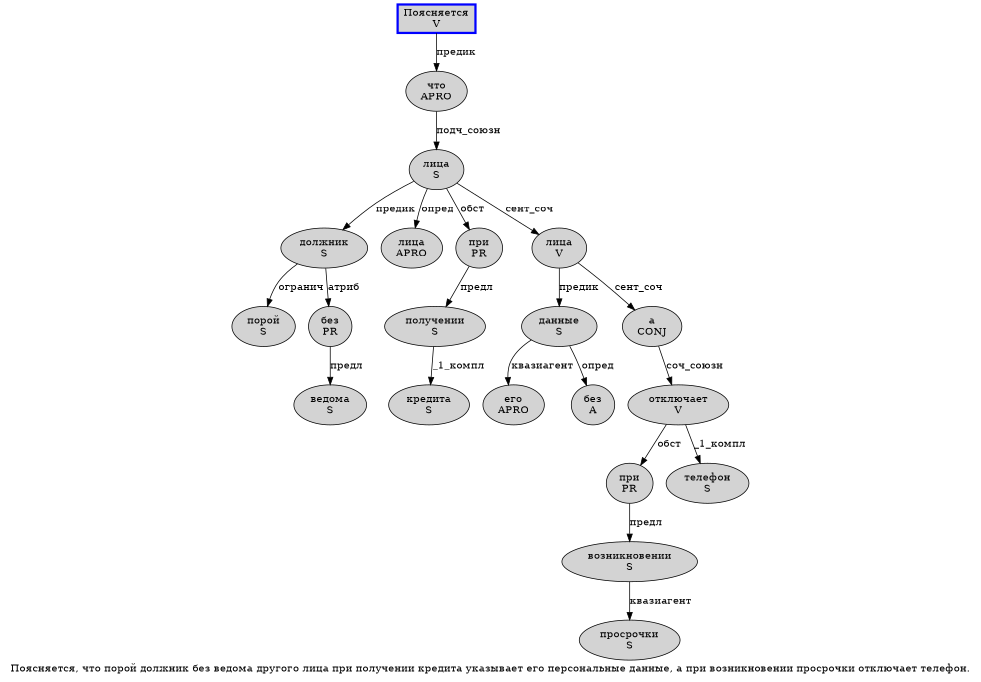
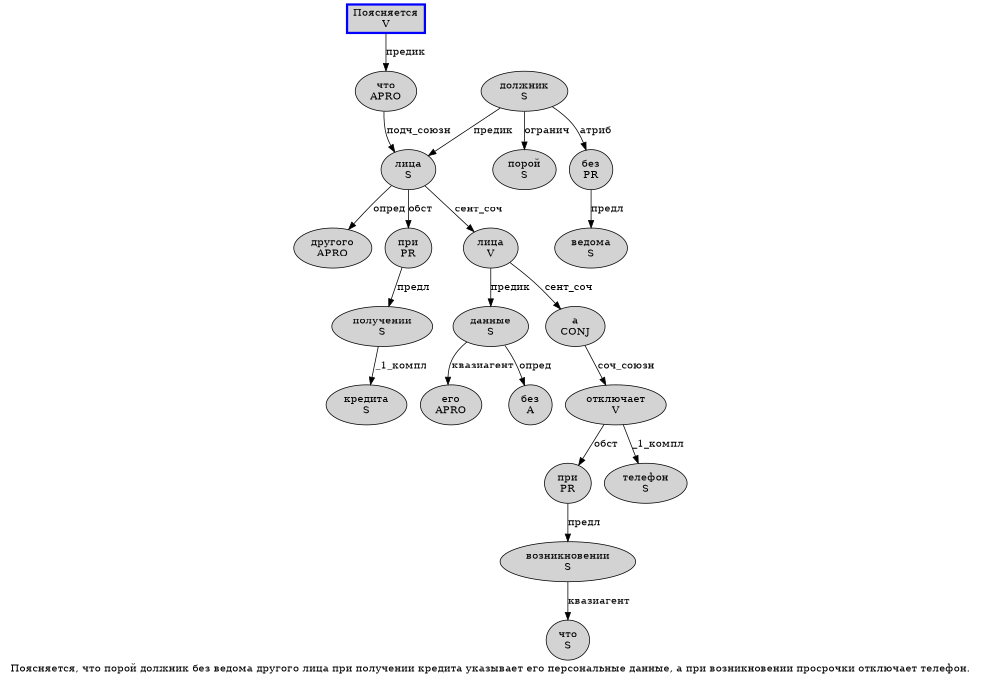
edge "лица S" -> "должник S": reversed
node "лица APRO": label "лица APRO" -> "другого APRO"
node "просрочки S": label "просрочки S" -> "что S"
